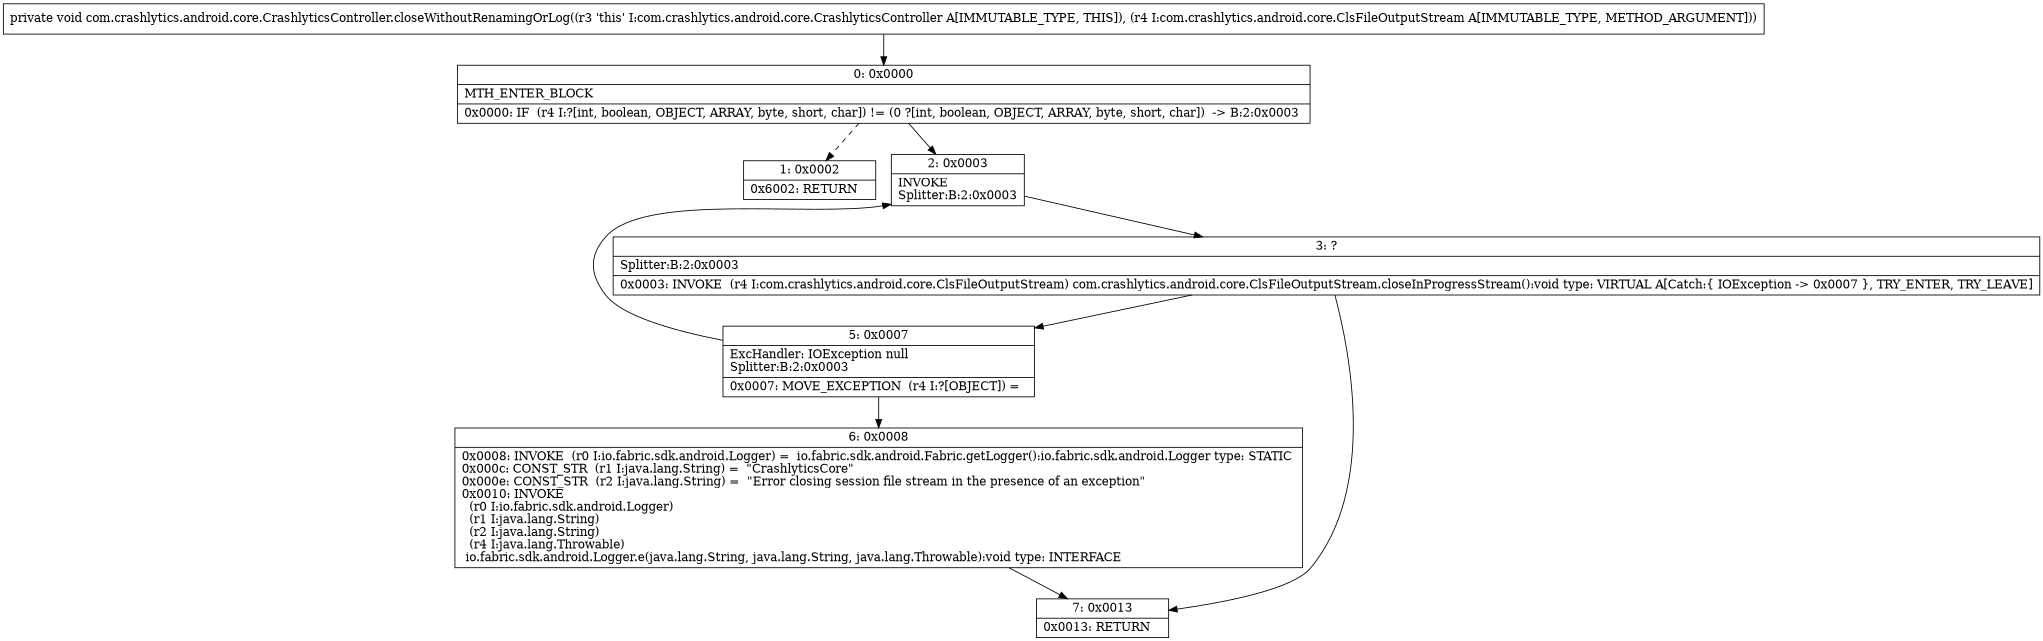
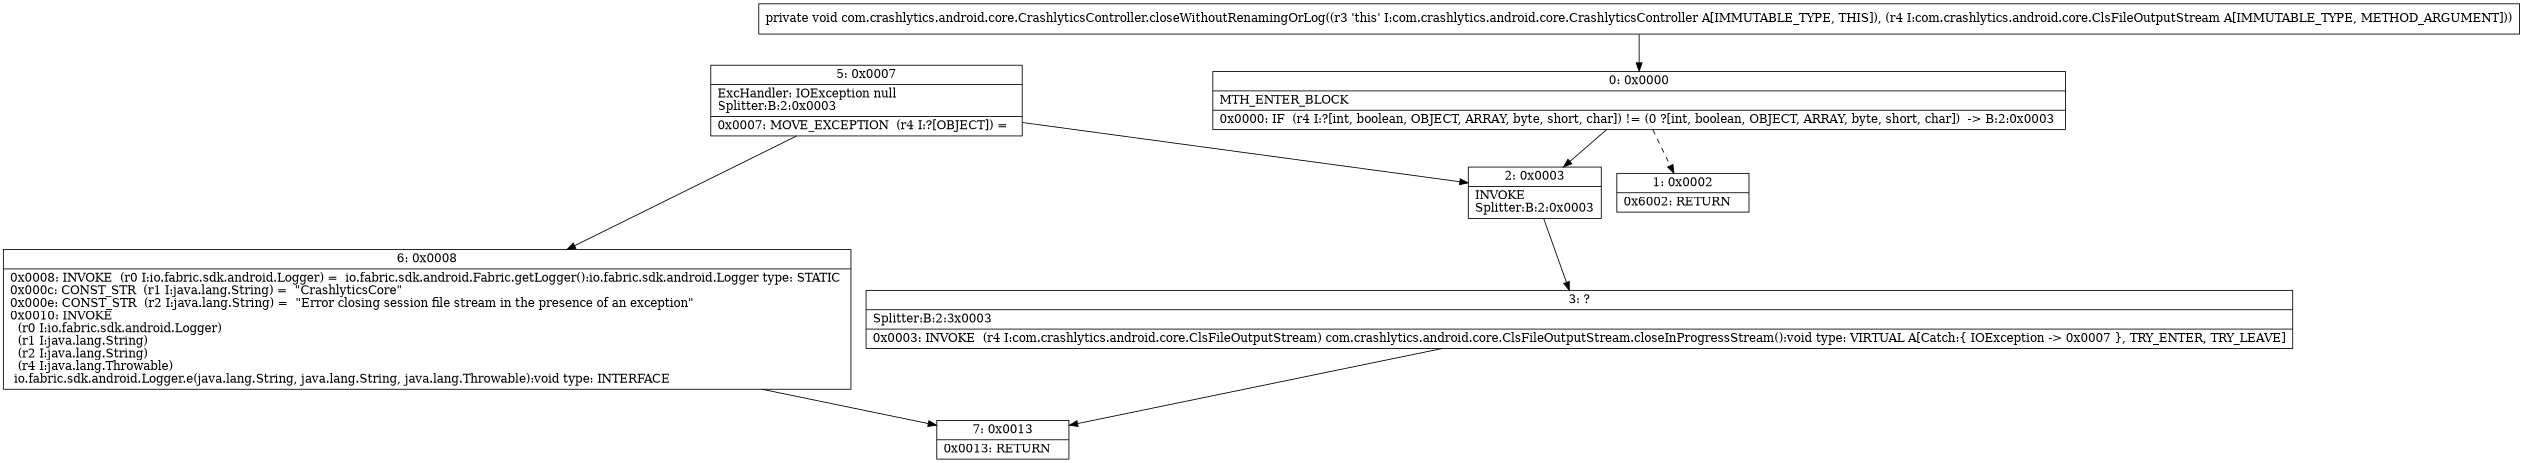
node "3: ?": text "Splitter:B:2:0x0003" -> "Splitter:B:2:3x0003"
edge "3: ?" -> "5: 0x0007": removed
